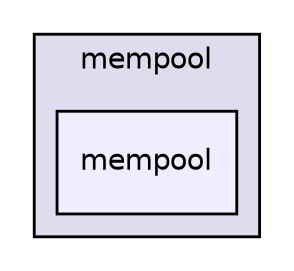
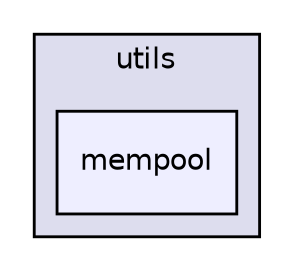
cluster "mempool": label "mempool" -> "utils"
